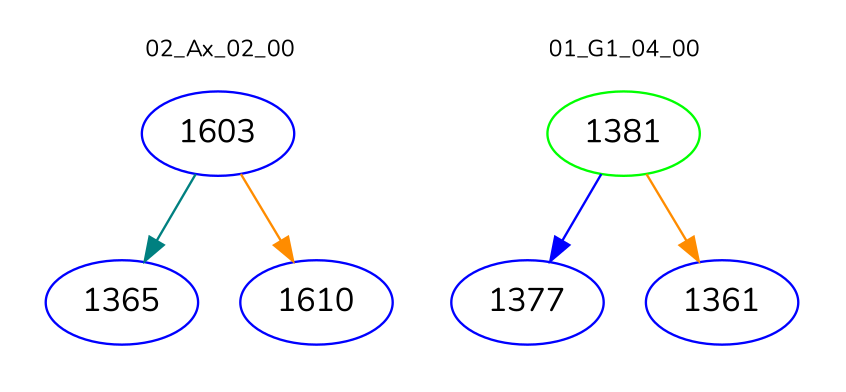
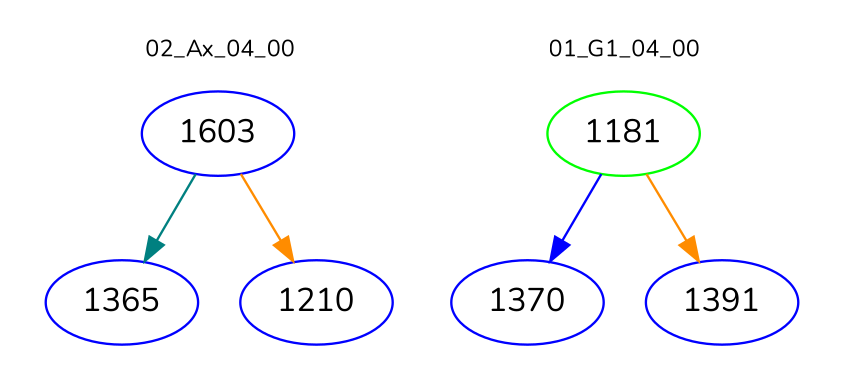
cluster "02_Ax_02_00": label "02_Ax_02_00" -> "02_Ax_04_00"
node "1381": label "1381" -> "1181"
node "1610": label "1610" -> "1210"
node "1377": label "1377" -> "1370"
node "1361": label "1361" -> "1391"
